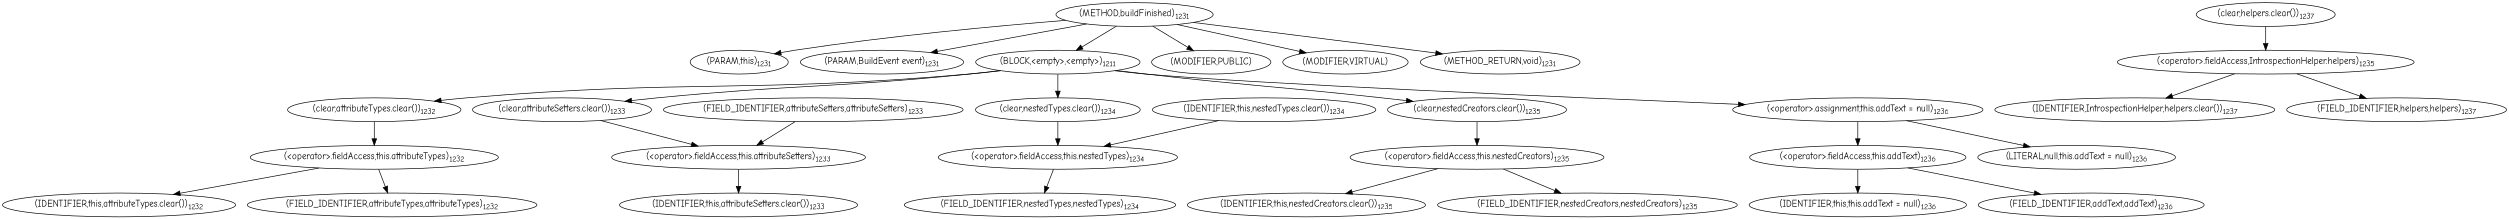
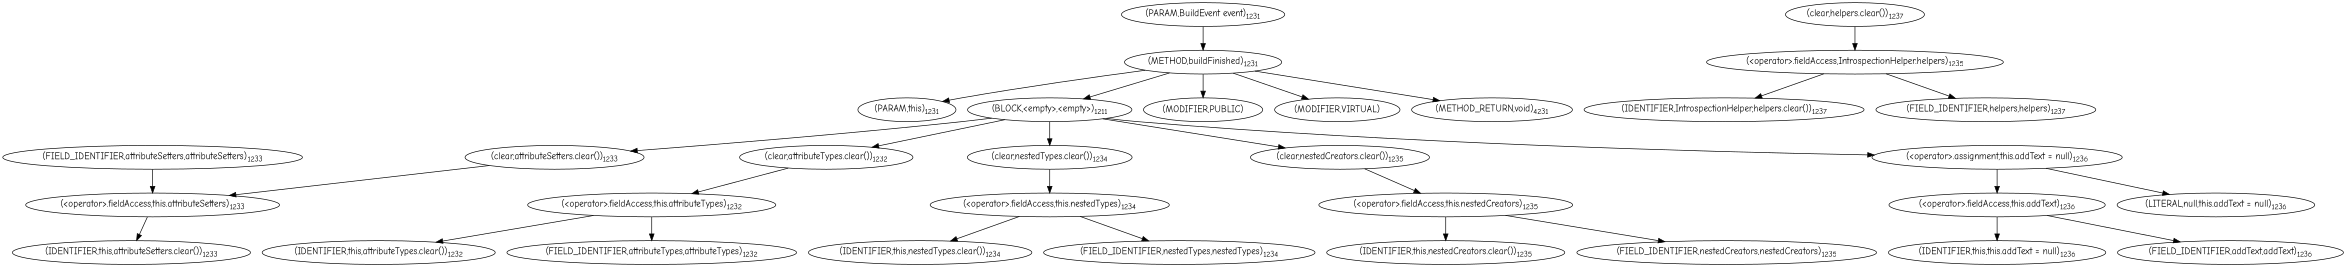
edge "(METHOD,buildFinished)" -> "(PARAM,BuildEvent event)": reversed
node "(METHOD_RETURN,void)": text "1231" -> "4231"
edge "(IDENTIFIER,this,nestedTypes.clear())" -> "(<operator>.fieldAccess,this.nestedTypes)": reversed
